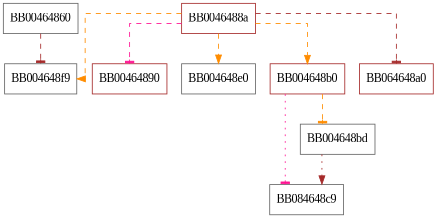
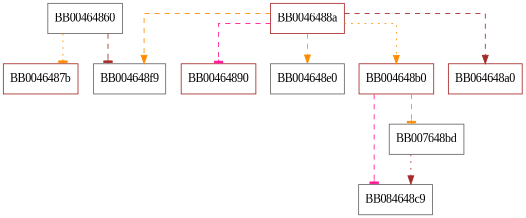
edge "BB0046488a" -> "BB064648a0": arrowhead tee -> normal
edge "BB0046488a" -> "BB004648b0": style dashed -> dotted
node "BB0046487b": added
edge "BB004648b0" -> "BB084648c9": style dotted -> dashed
node "BB004648bd": label "BB004648bd" -> "BB007648bd"
